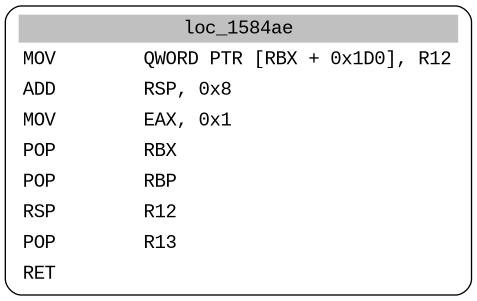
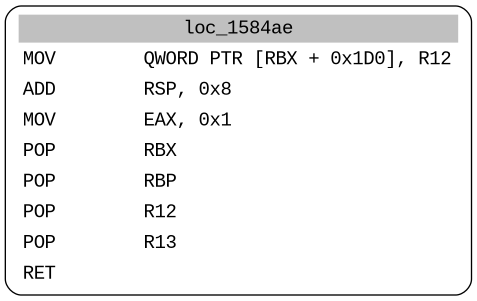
node "loc_1584ae": text "RSP        R12" -> "POP        R12"
